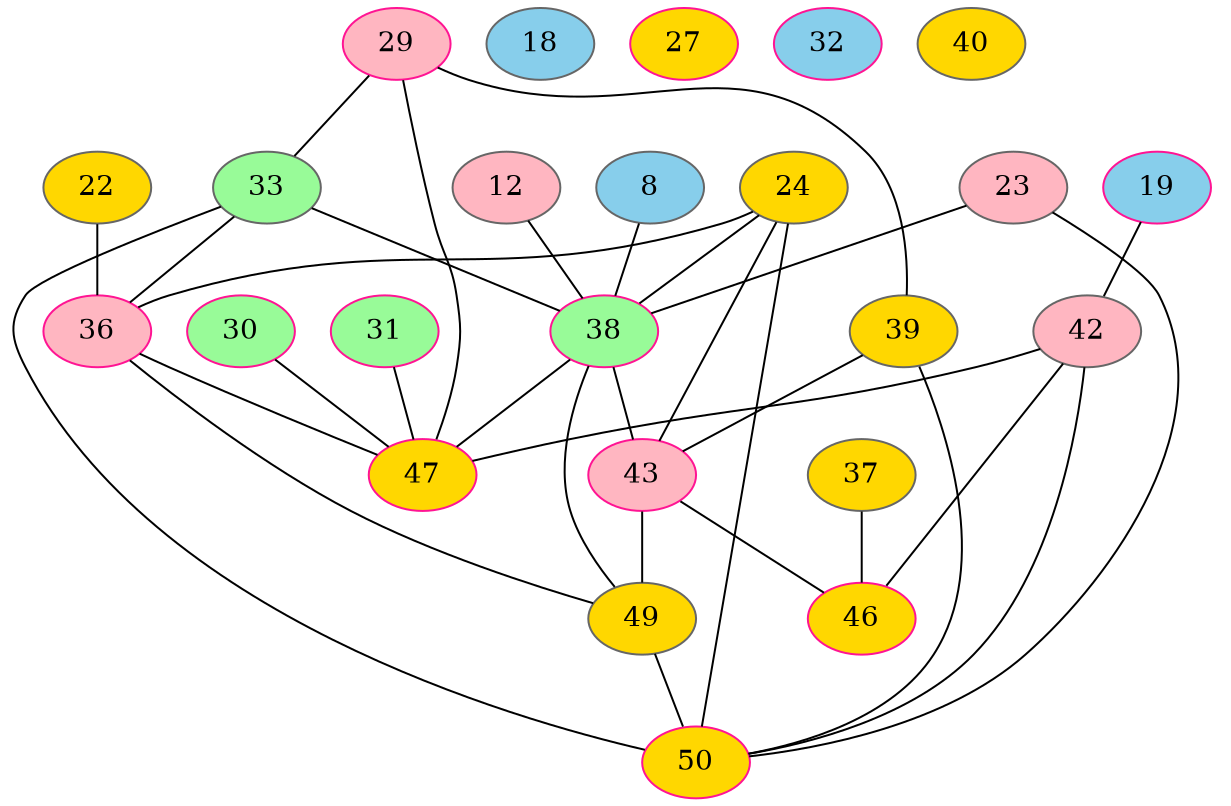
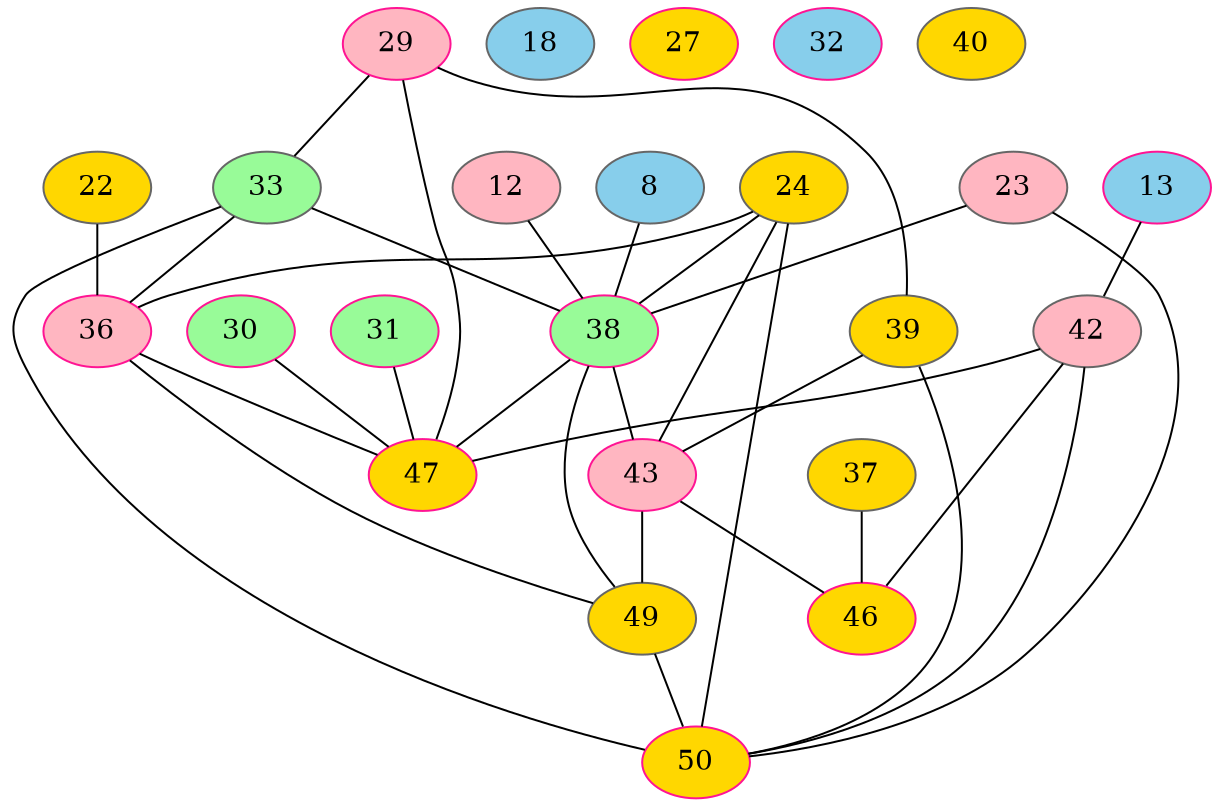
node "19": label "19" -> "13"
